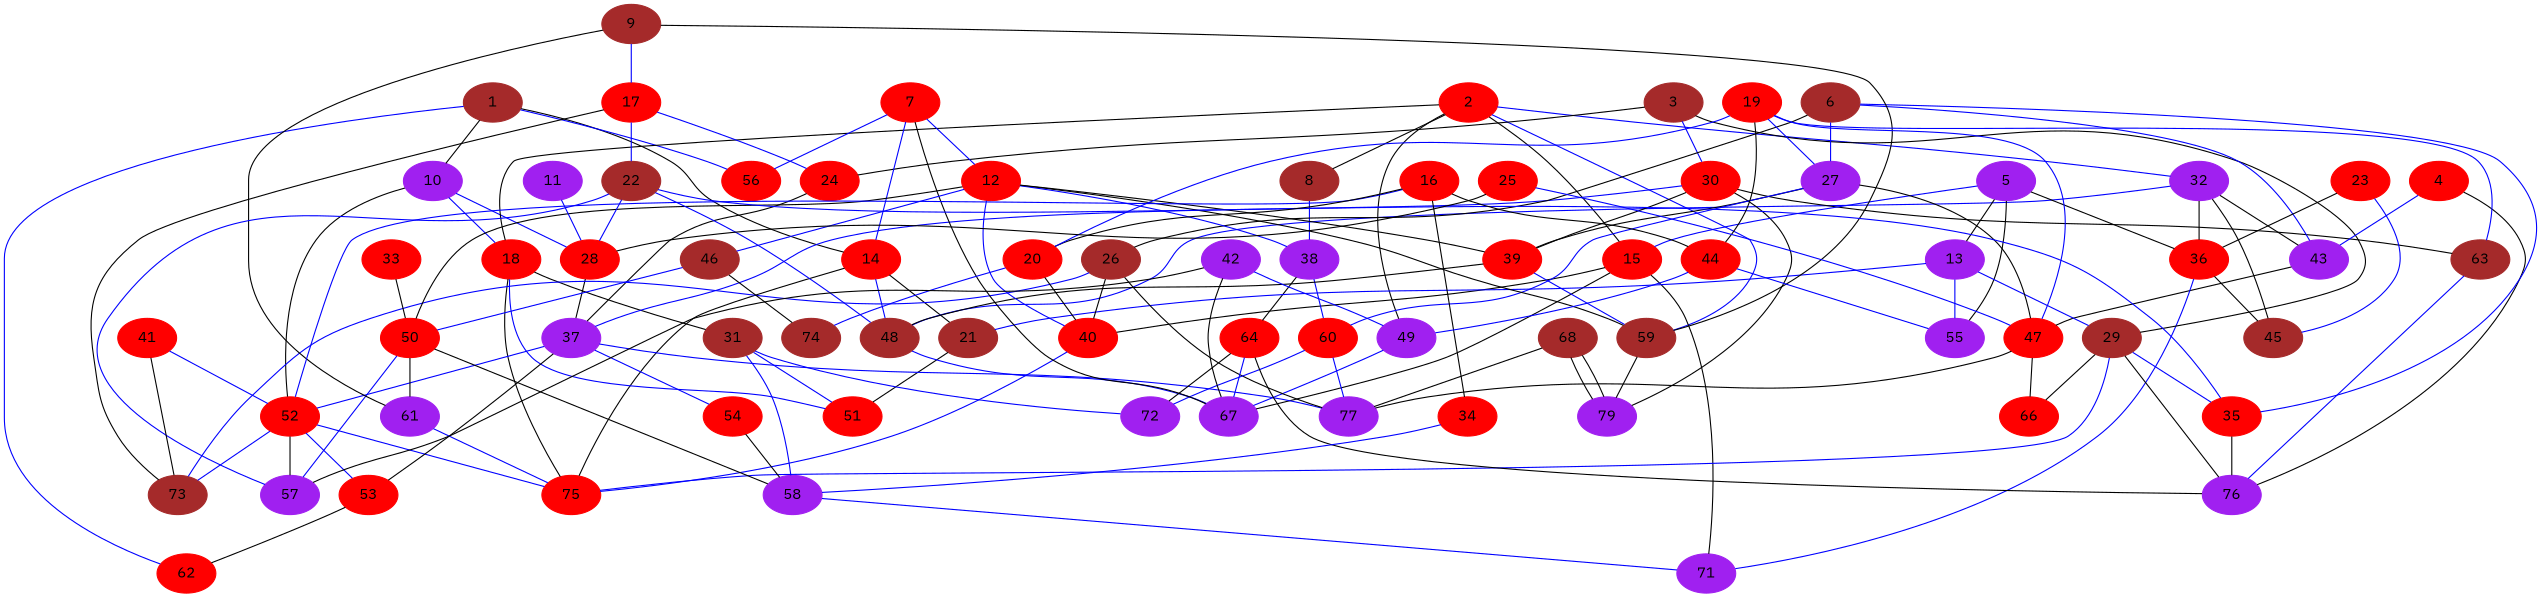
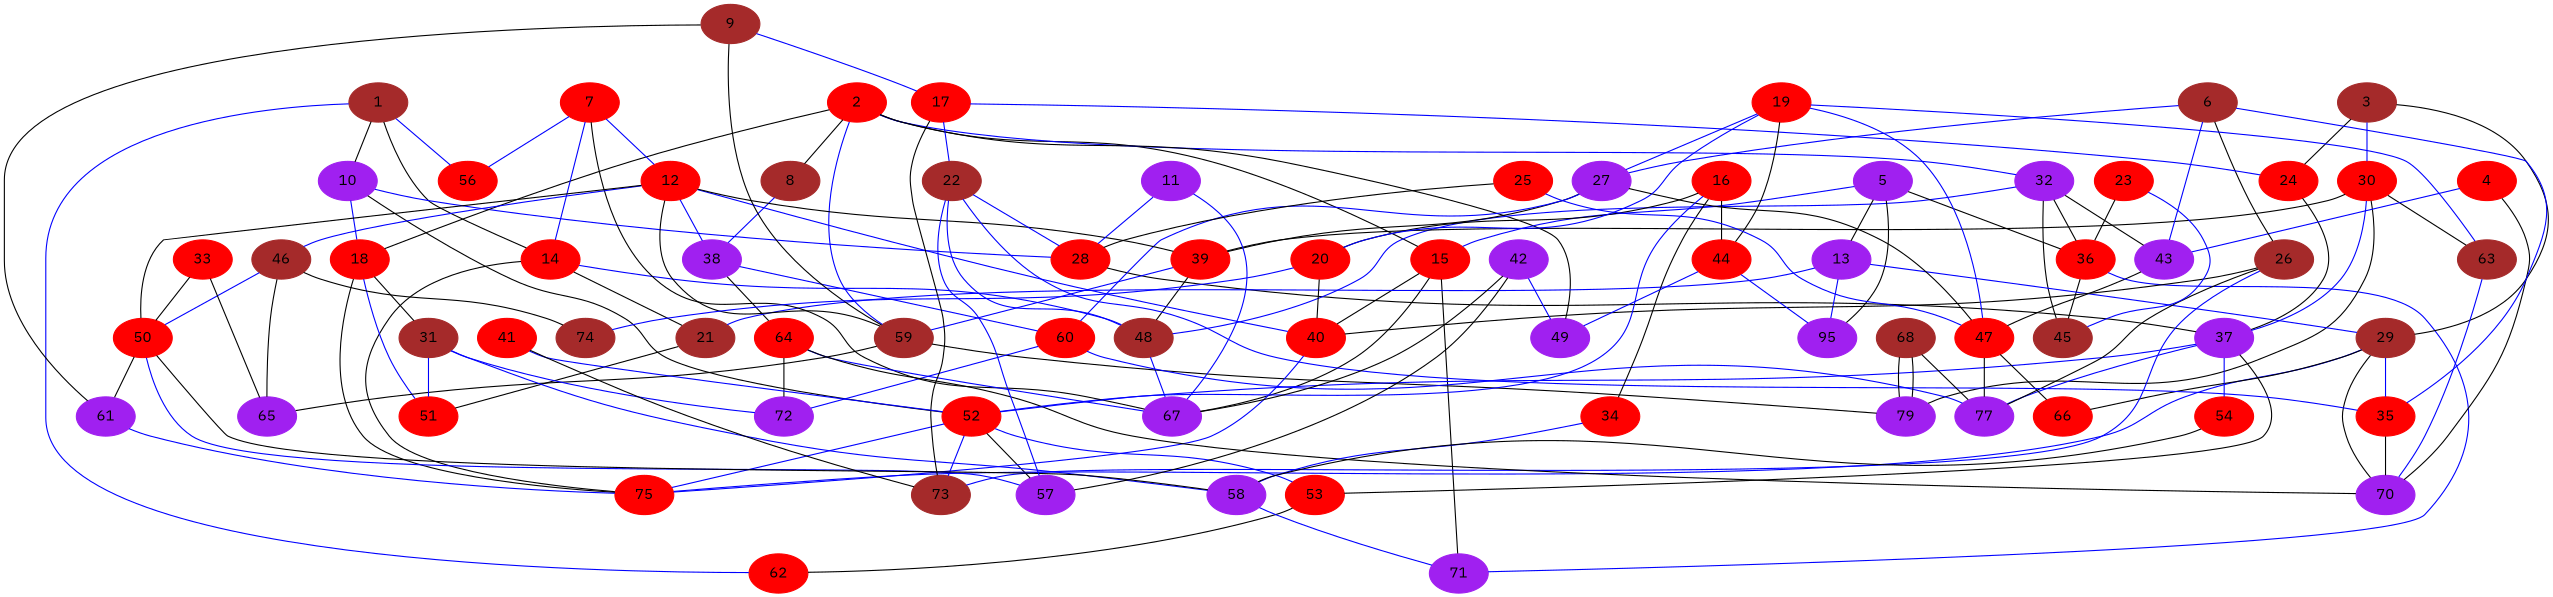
node "55": label "55" -> "95"
edge "49" -- "67": now "11" -- "67"
node "65": added
node "76": label "76" -> "70"
